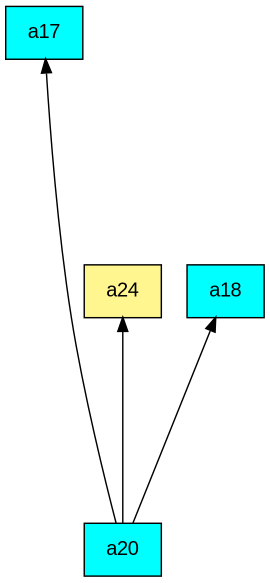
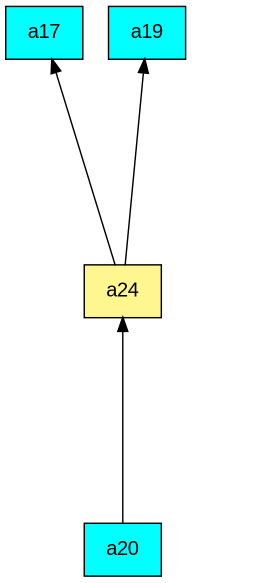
node "a19": added
node "a18": removed
edge "a20" -> "a17": now "a24" -> "a17"
